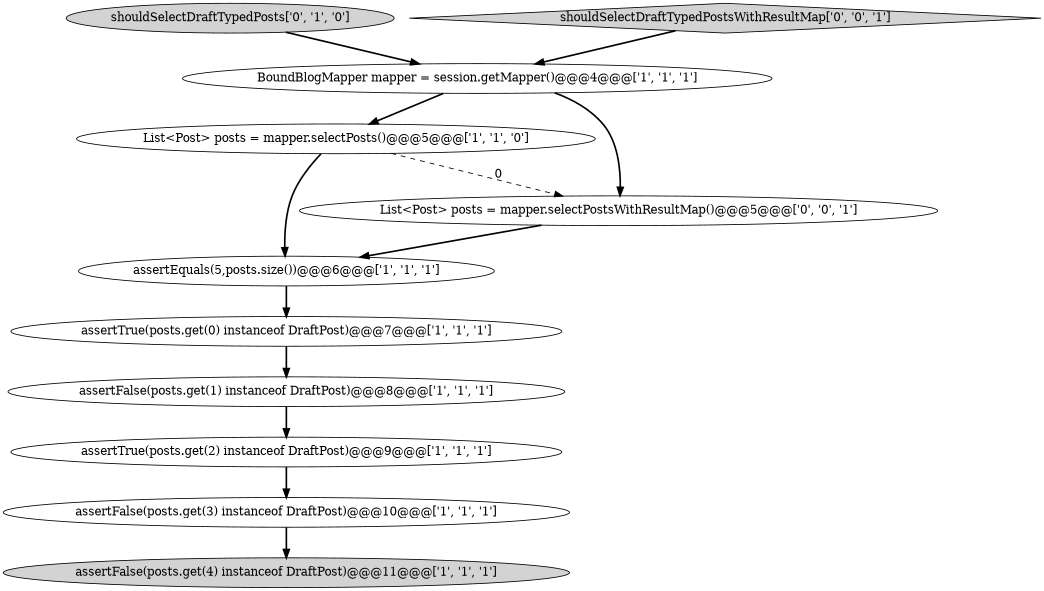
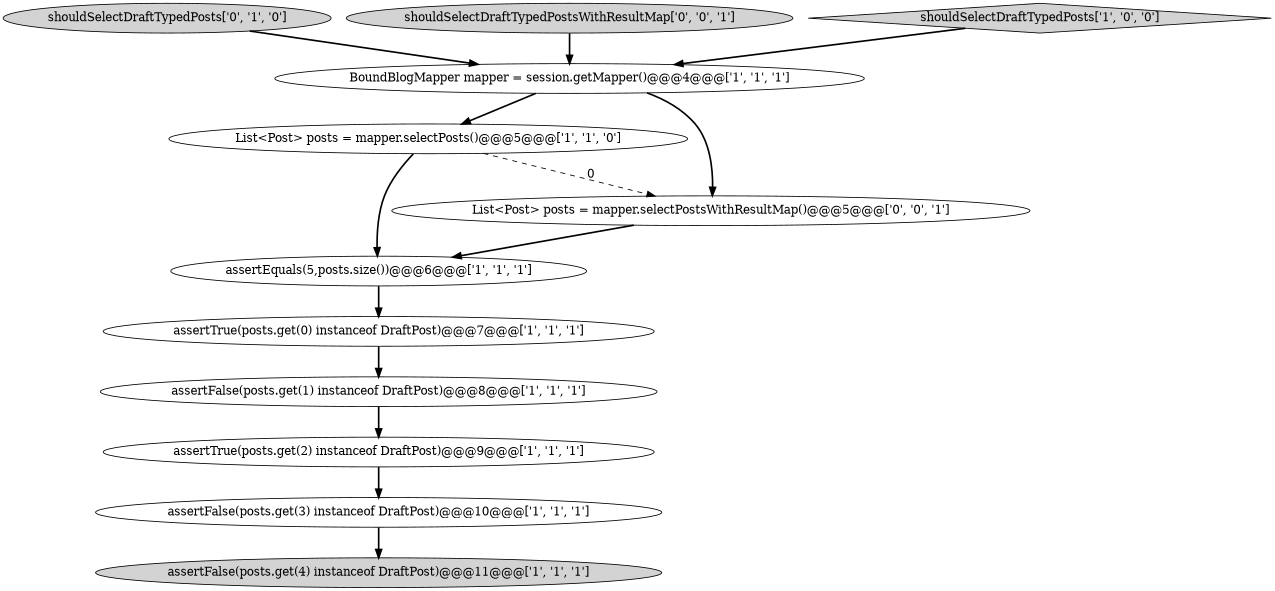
node "shouldSelectDraftTypedPostsWithResultMap['0', '0', '1']": shape diamond -> ellipse
node "shouldSelectDraftTypedPosts['1', '0', '0']": added
